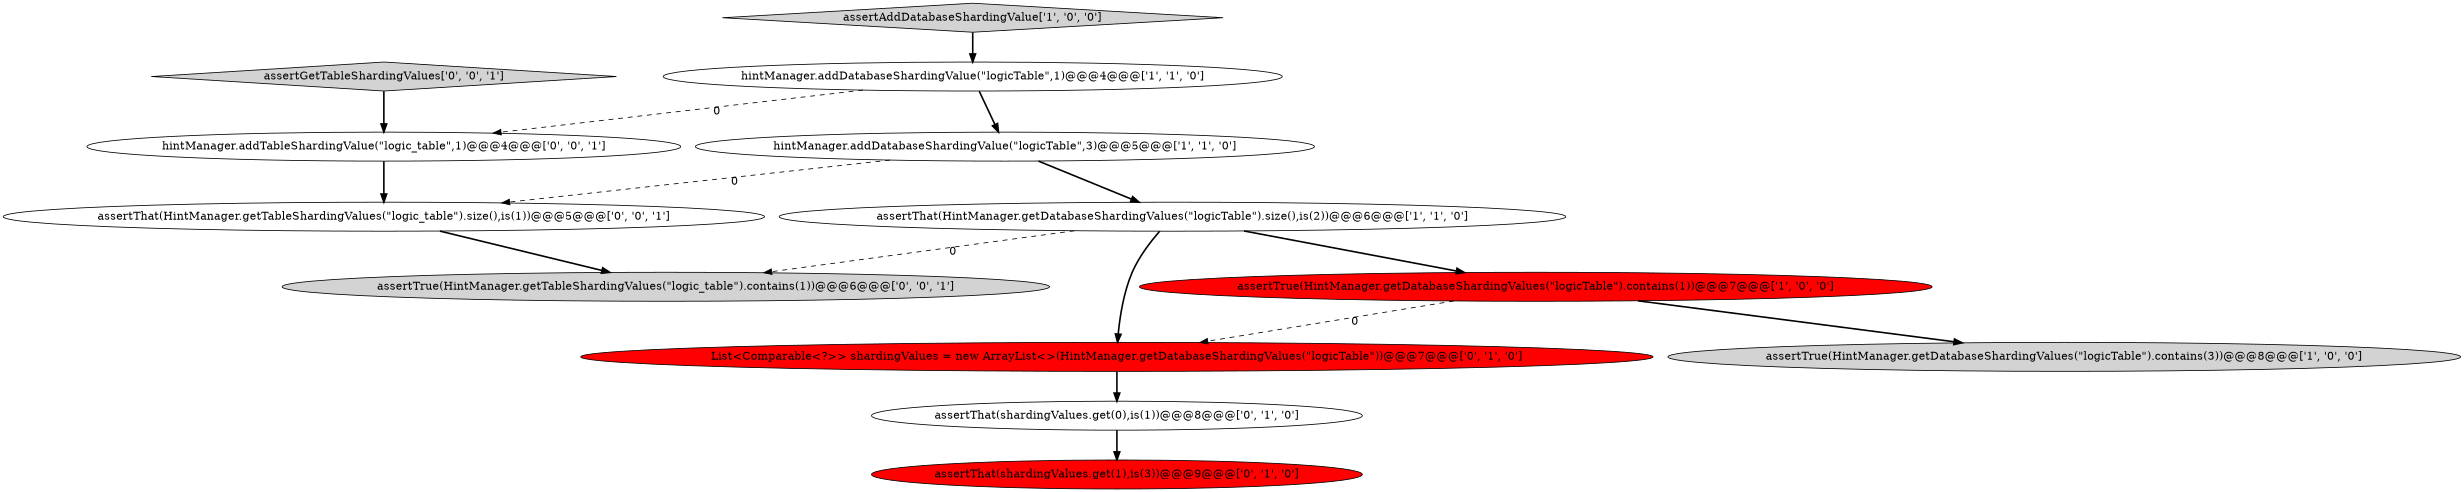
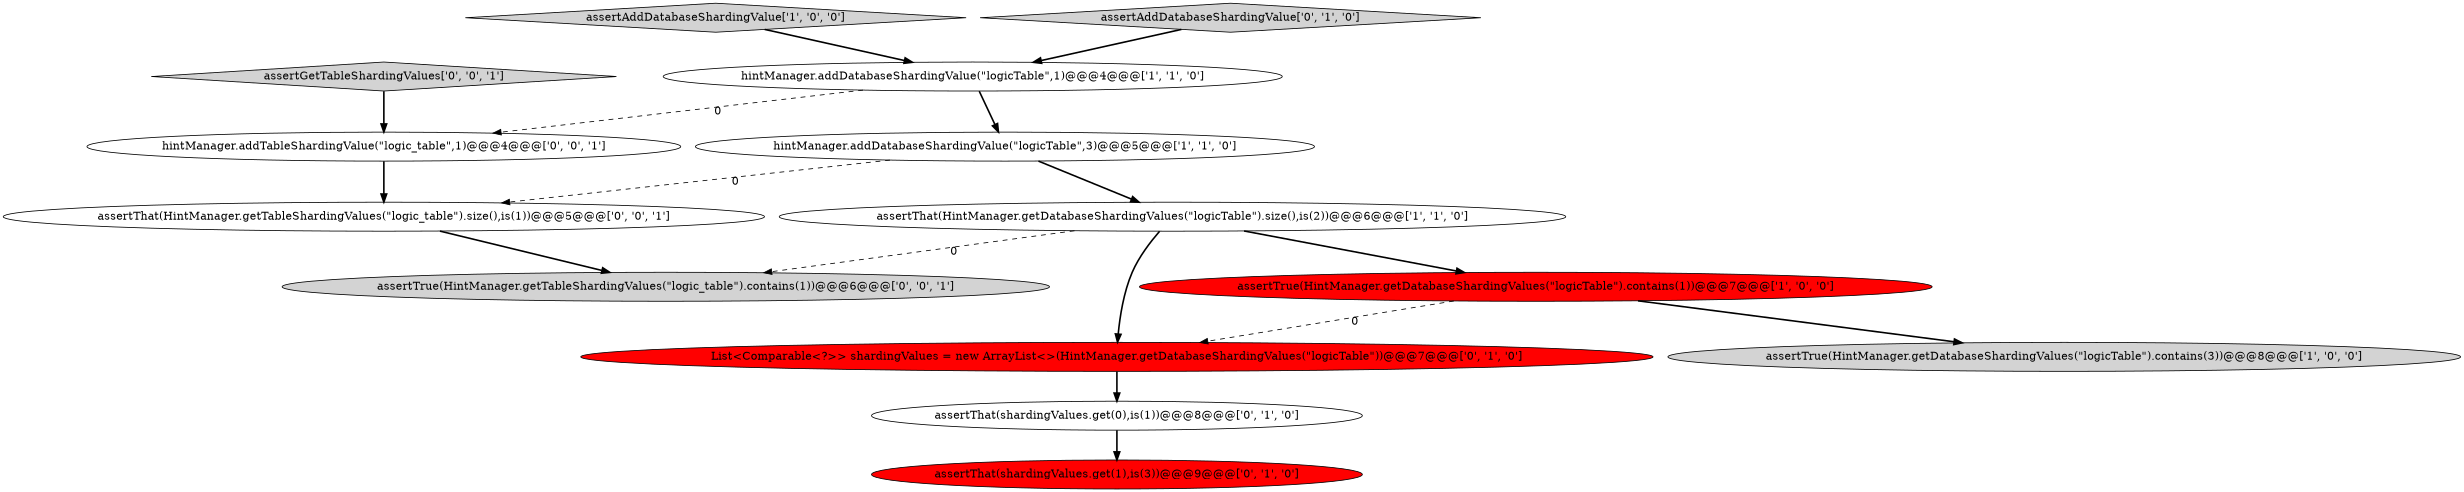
node "assertAddDatabaseShardingValue['0', '1', '0']": added
